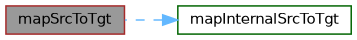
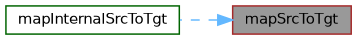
edge "mapSrcToTgt" -> "mapInternalSrcToTgt": reversed
